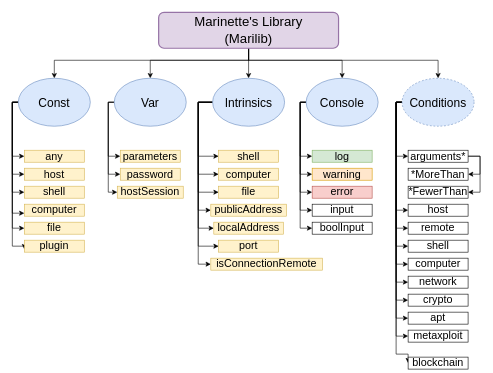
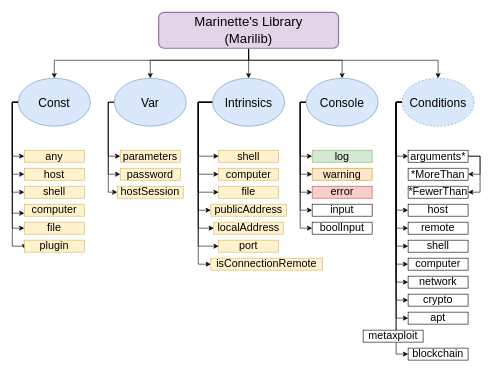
node "metaxploit": moved (438, 336) -> (393, 336)
node "blockchain": moved (438, 363) -> (438, 354)
